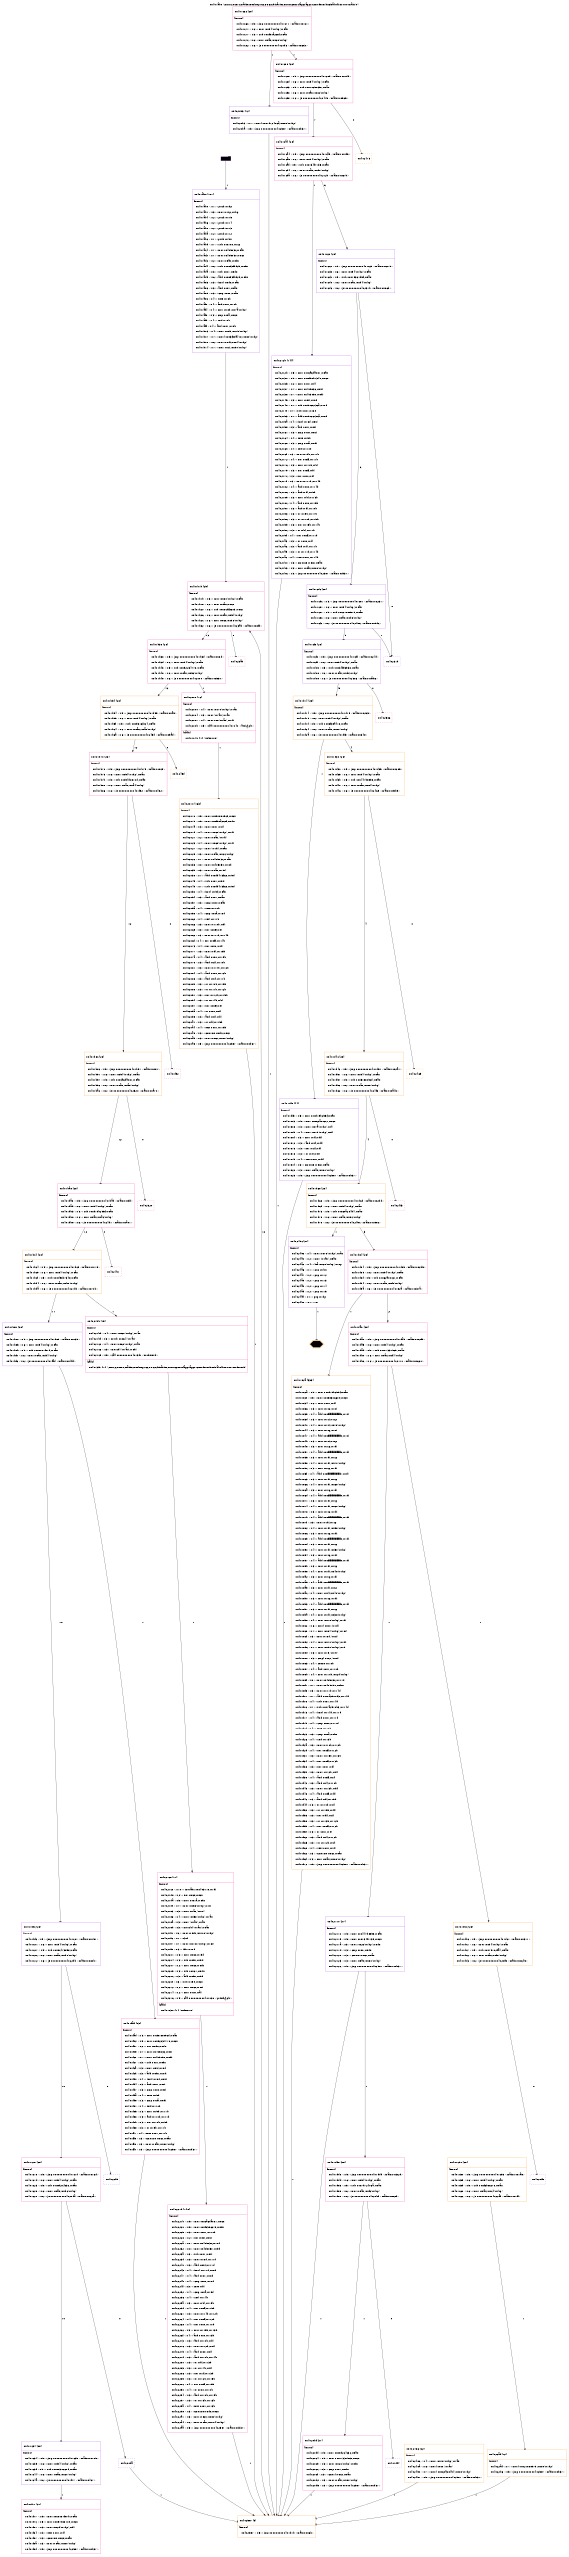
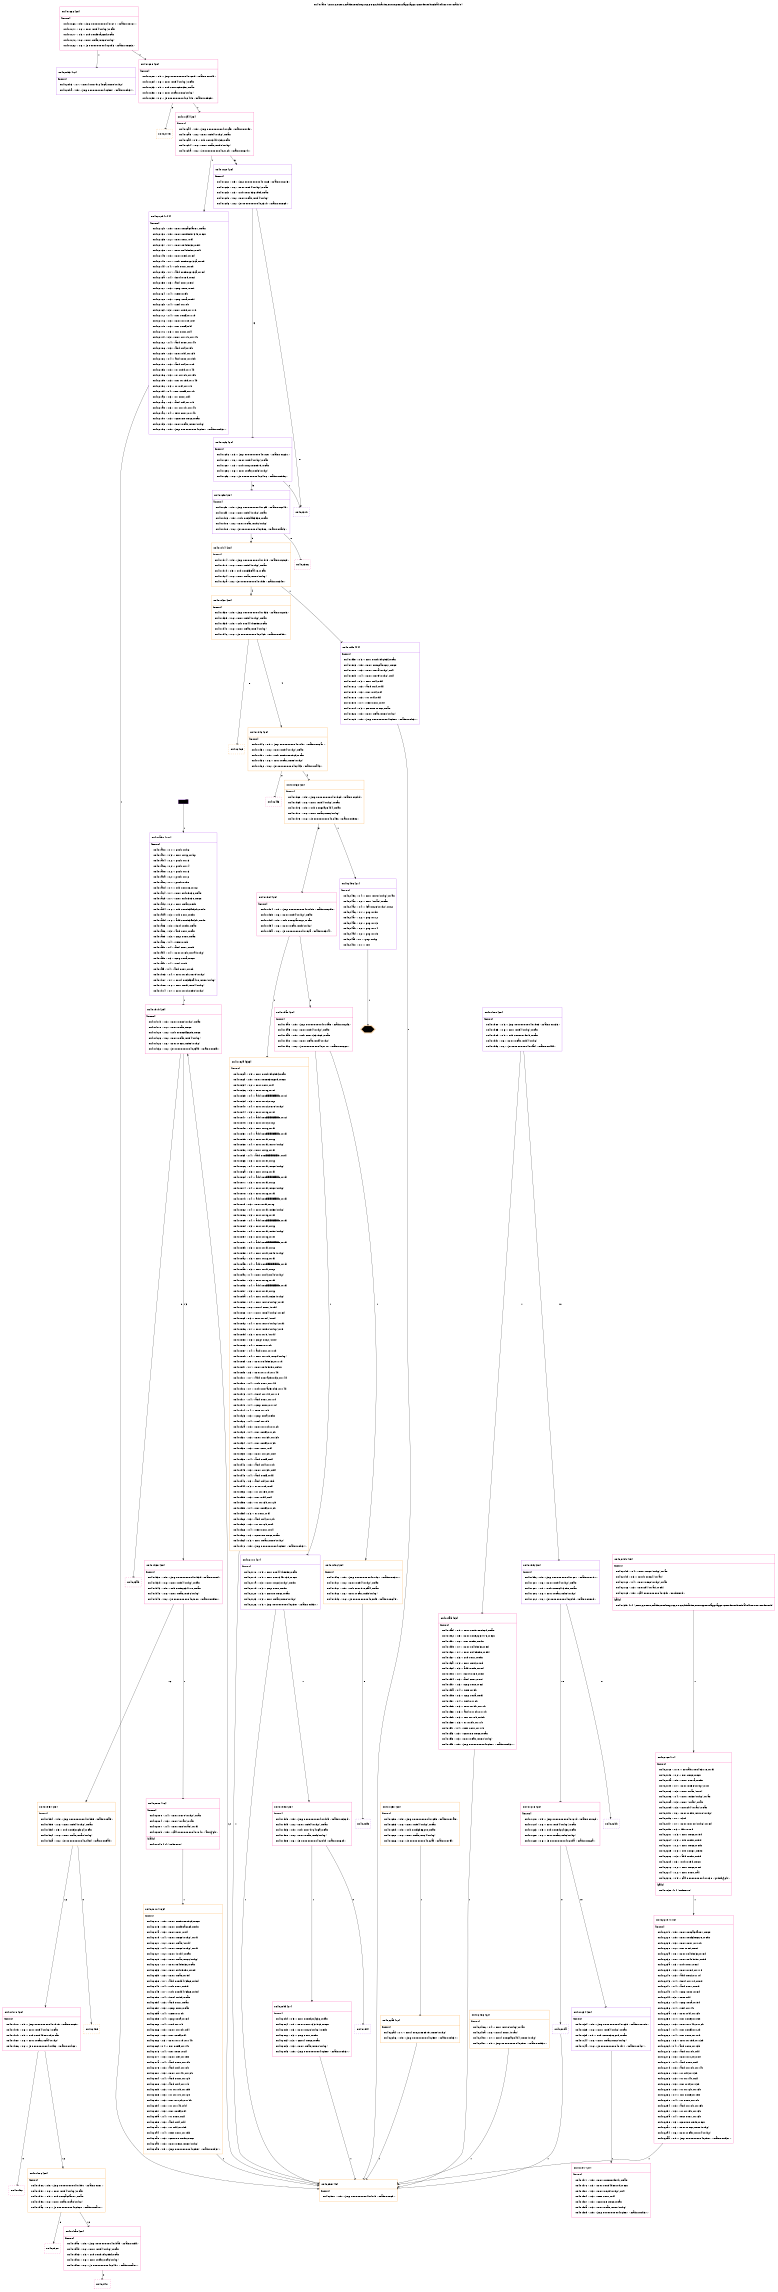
node "0x401bc4 [28]": removed
edge "0x4020b3 [12]" -> "0x4025e7 [5]": removed, label "1"
